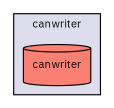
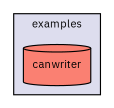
cluster "canwriter": label "canwriter" -> "examples"
